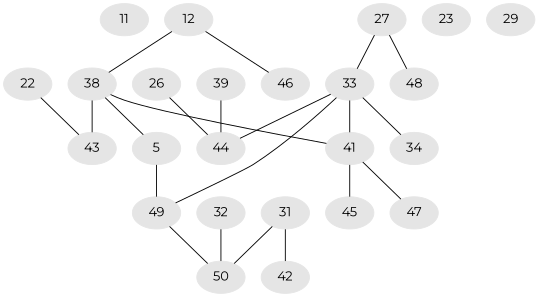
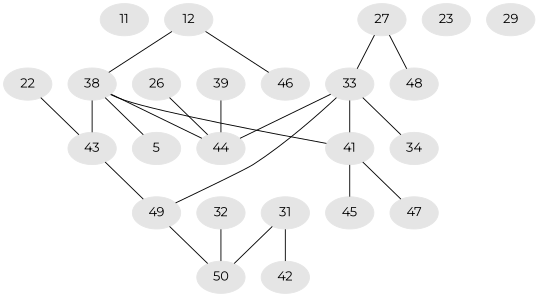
edge "38" -- "44": added
edge "5" -- "49": now "43" -- "49"
